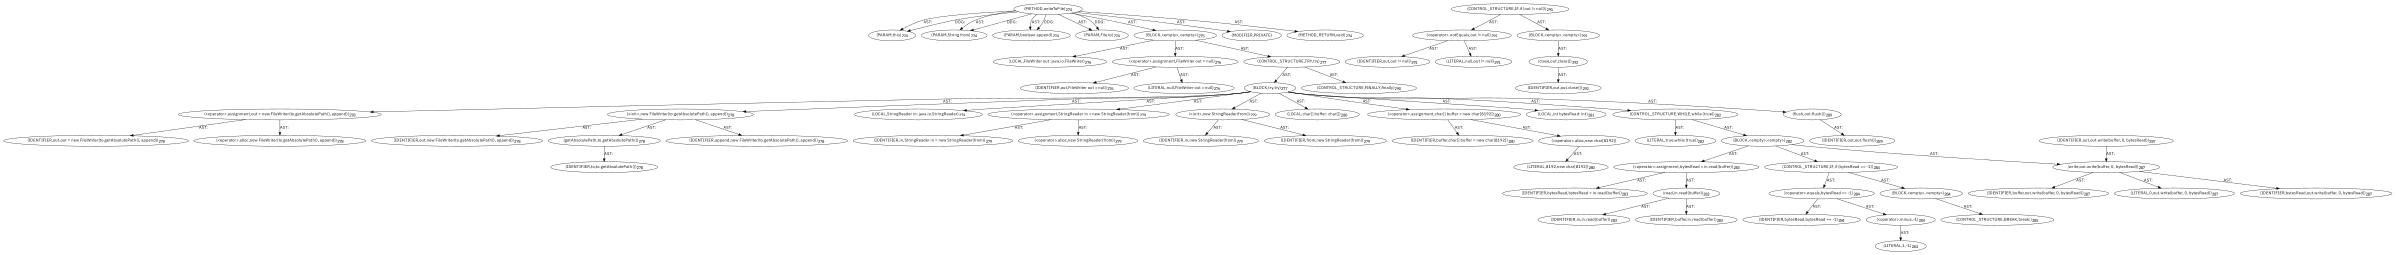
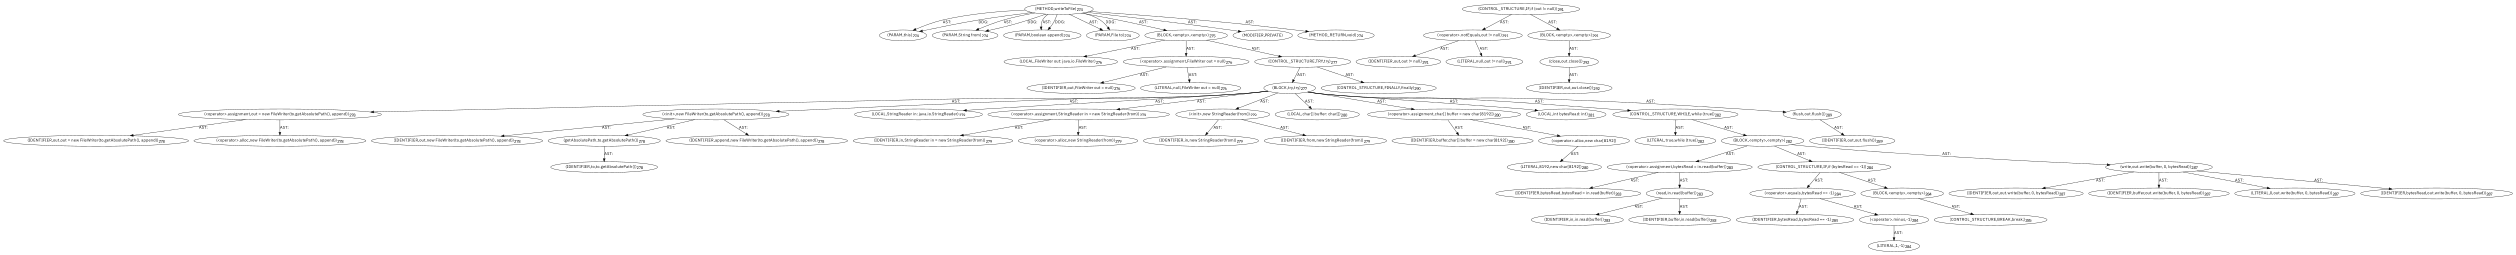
edge "(IDENTIFIER,out,out.write(buffer, 0, bytesRead))" -> "(write,out.write(buffer, 0, bytesRead))": reversed
